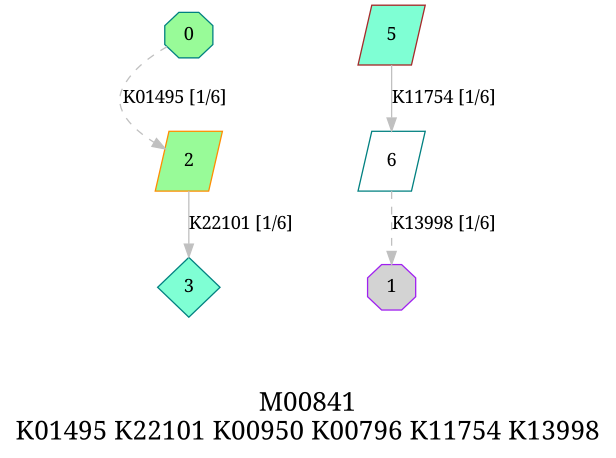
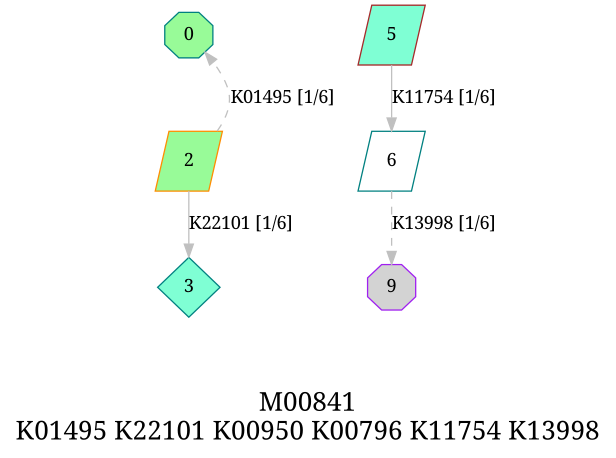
edge "0" -> "2": reversed
node "1": label "1" -> "9"
